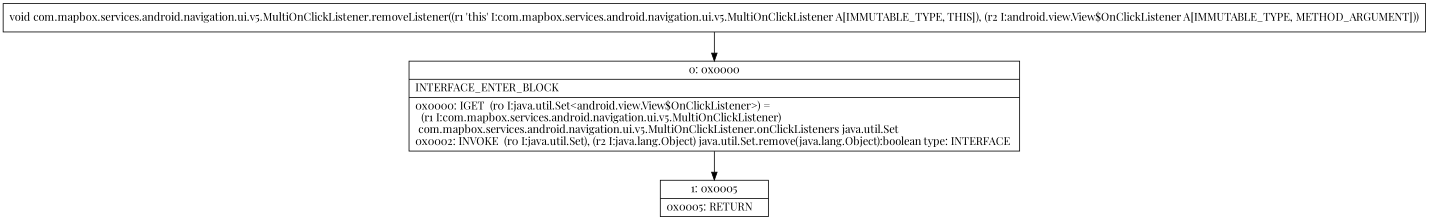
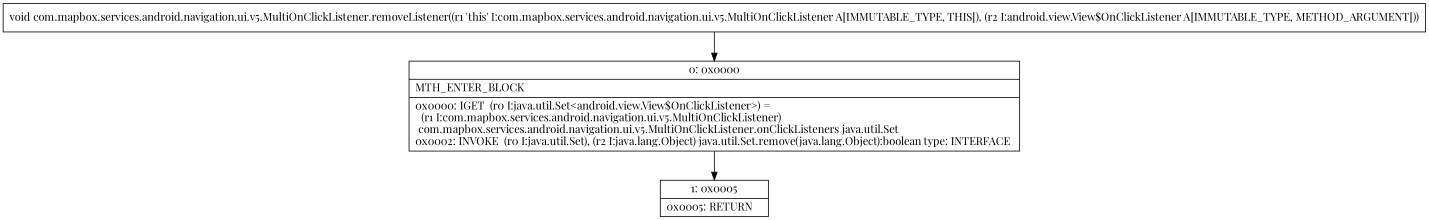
node "0: 0x0000": text "INTERFACE_ENTER_BLOCK" -> "MTH_ENTER_BLOCK"
